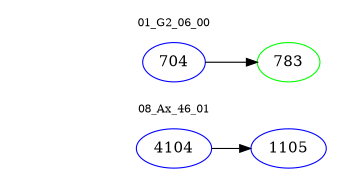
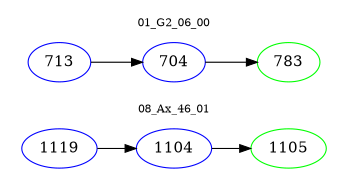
node "713": added
node "1119": added
node "4104": label "4104" -> "1104"
node "1105": color blue -> green
